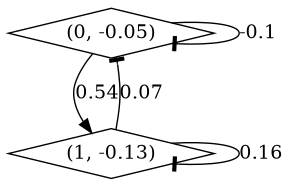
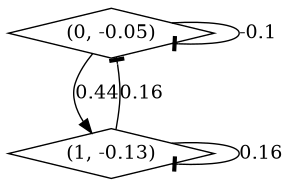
edge "(0, -0.05)" -> "(1, -0.13)": label "0.54" -> "0.44"
edge "(1, -0.13)" -> "(0, -0.05)": label "0.07" -> "0.16"
